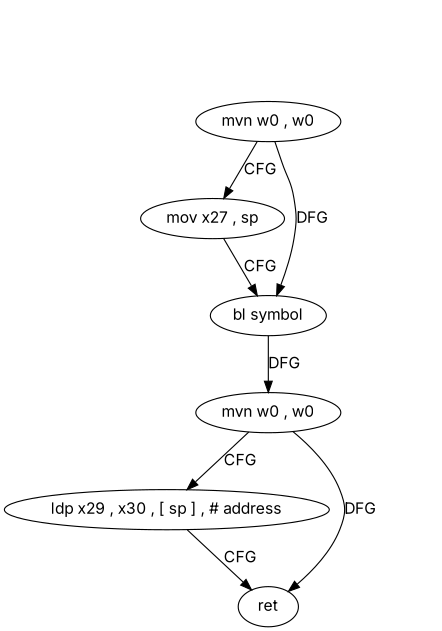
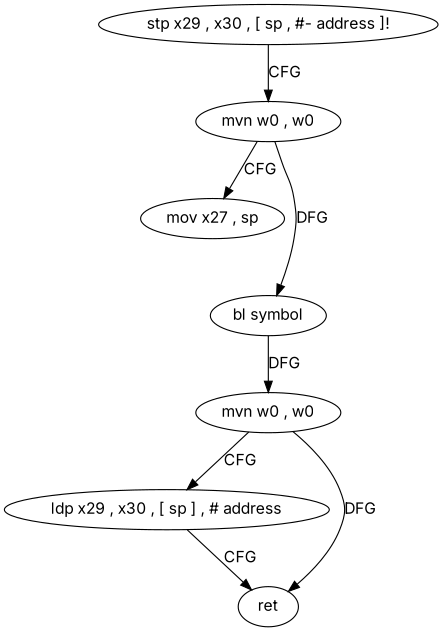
node "stp x29 , x30 , [ sp , #- address ]!": added
edge "mov x27 , sp" -> "bl symbol": removed, label "CFG"
